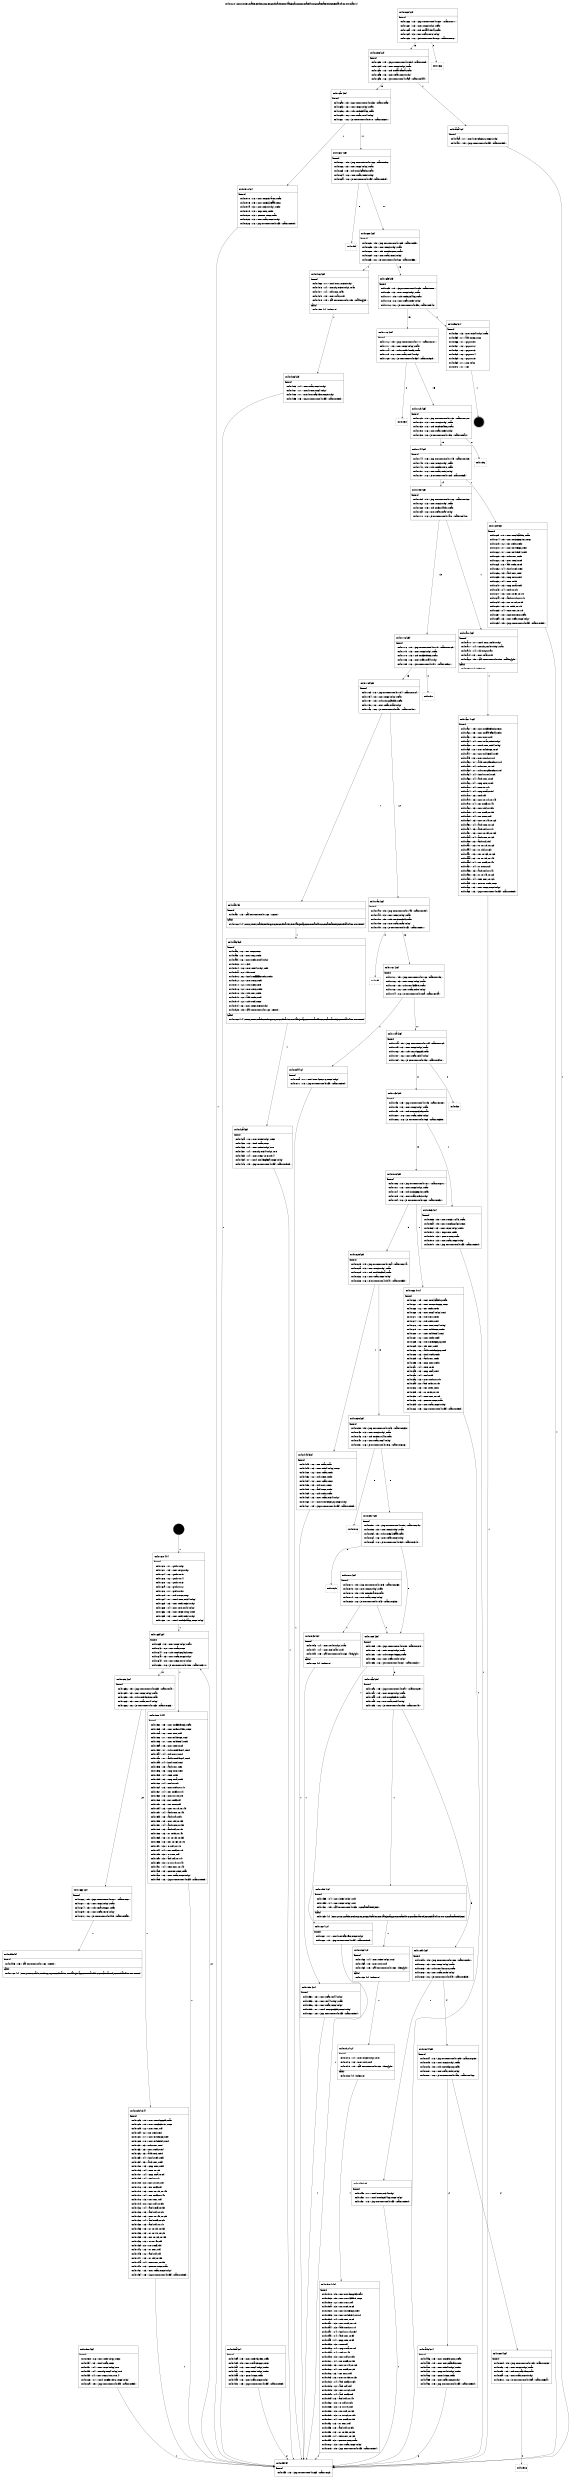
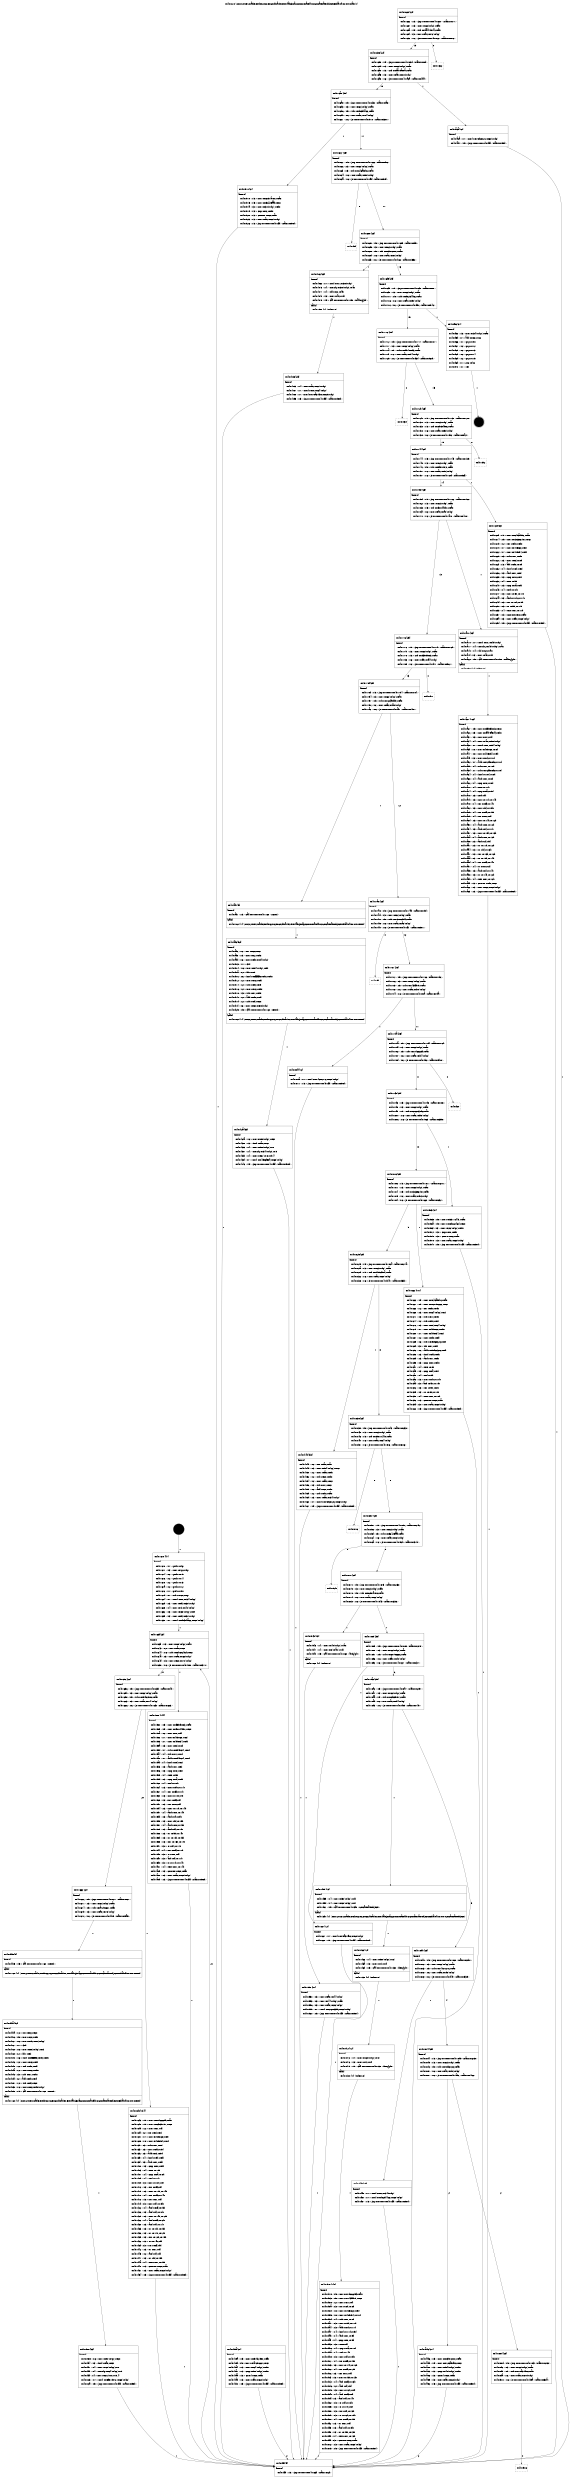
edge "0x401857 [25]" -> "0x401889 [25]": now "0x401857 [25]" -> "0x401870 [25]"
node "0x401bba [52]": added
